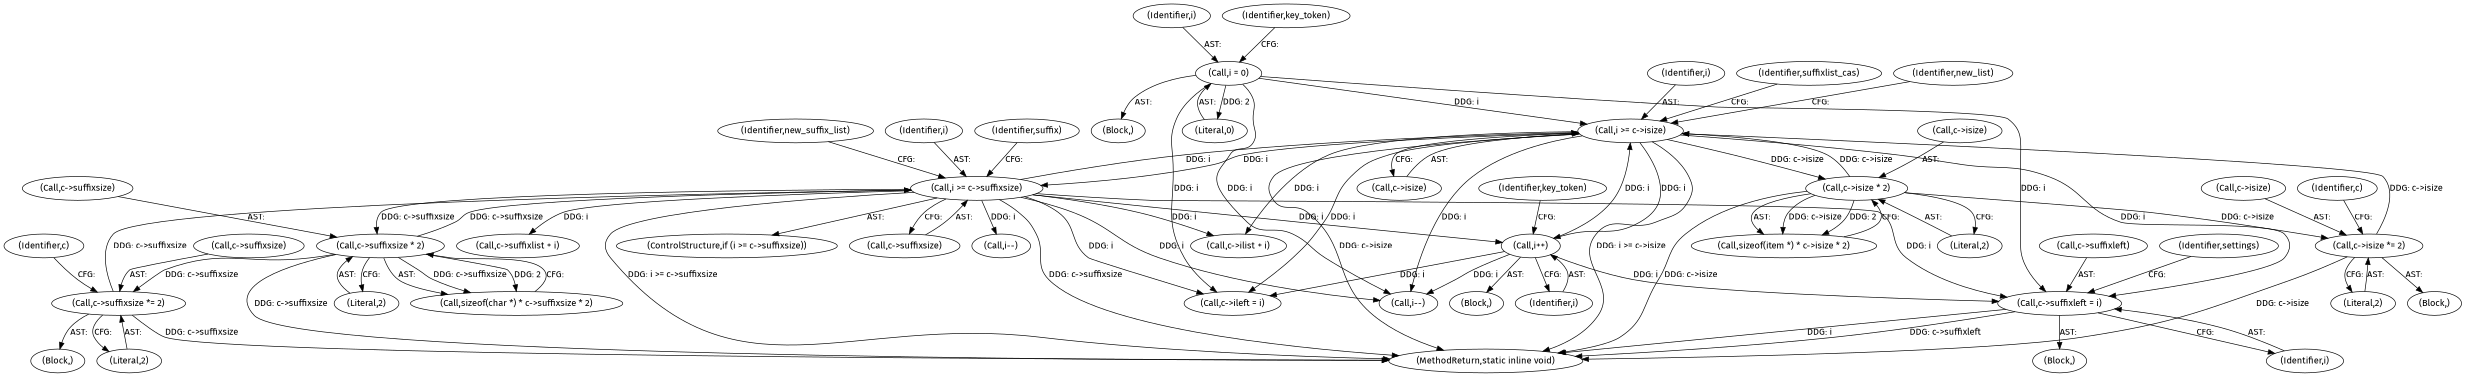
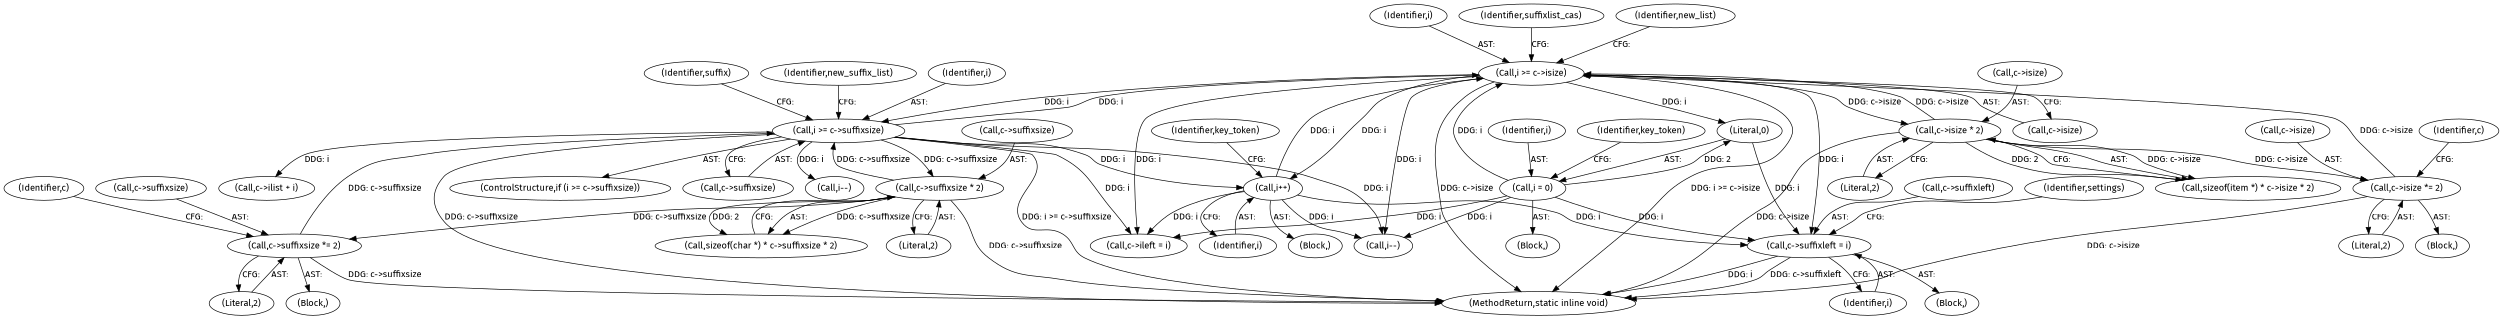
edge "(Call,i >= c->isize)" -> "(Call,c->ilist + i)": now "(Call,i >= c->isize)" -> "(Literal,0)"
edge "(Call,i >= c->suffixsize)" -> "(Call,c->suffixleft = i)": now "(Literal,0)" -> "(Call,c->suffixleft = i)"
node "(Call,c->suffixlist + i)": removed
